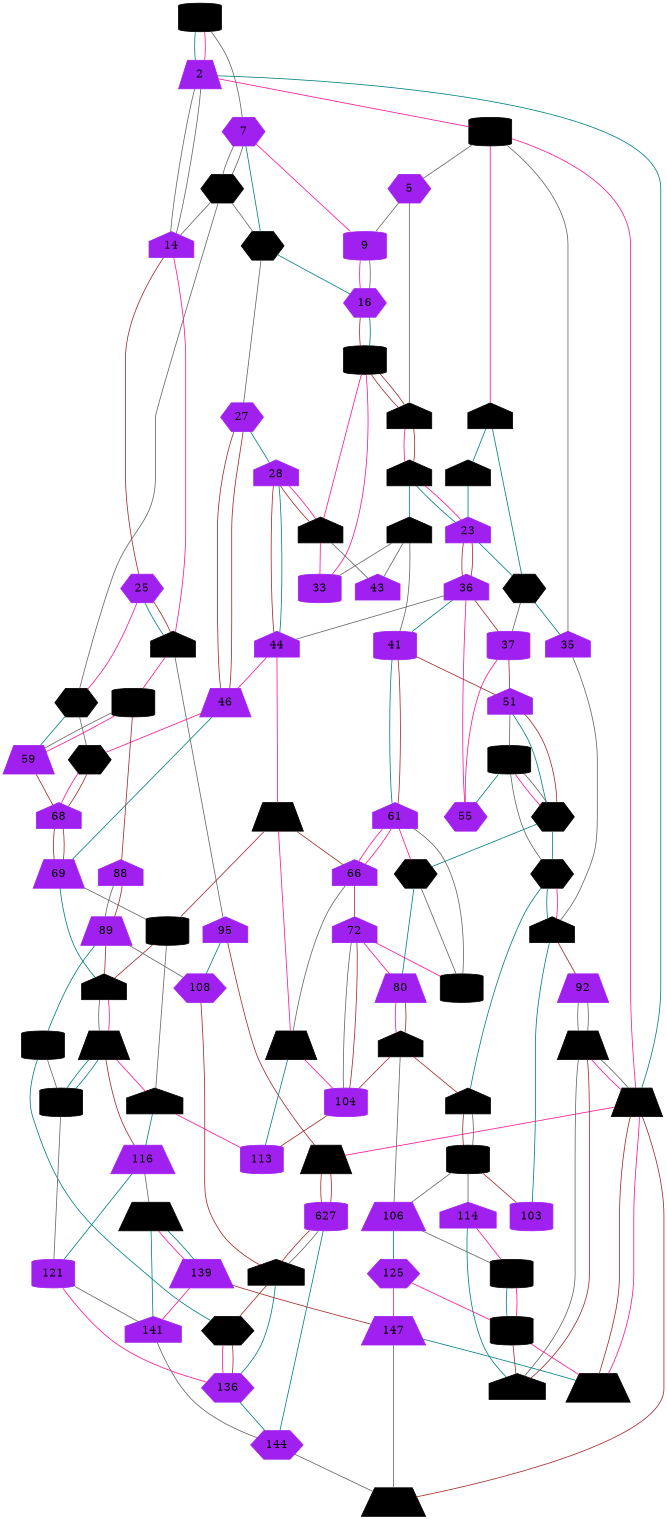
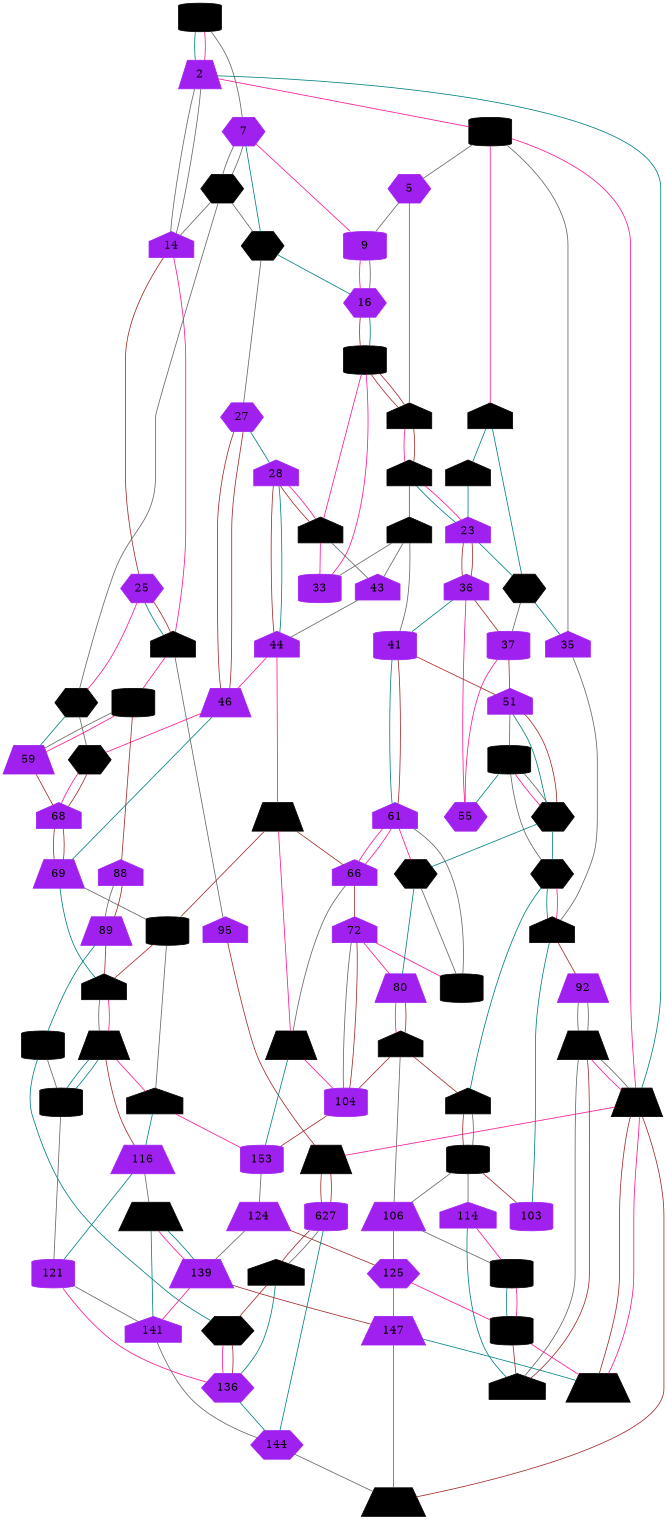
edge "36" -- "44": now "43" -- "44"
node "108": removed
node "113": label "113" -> "153"
node "124": added
